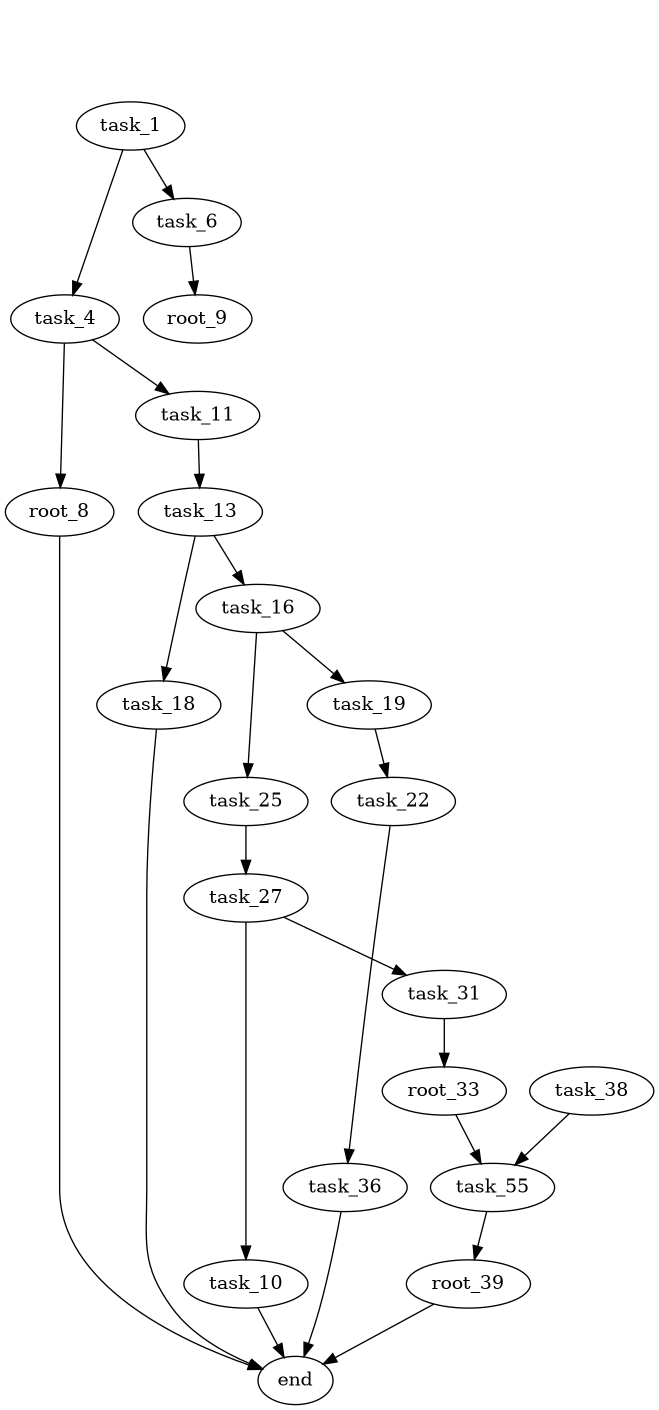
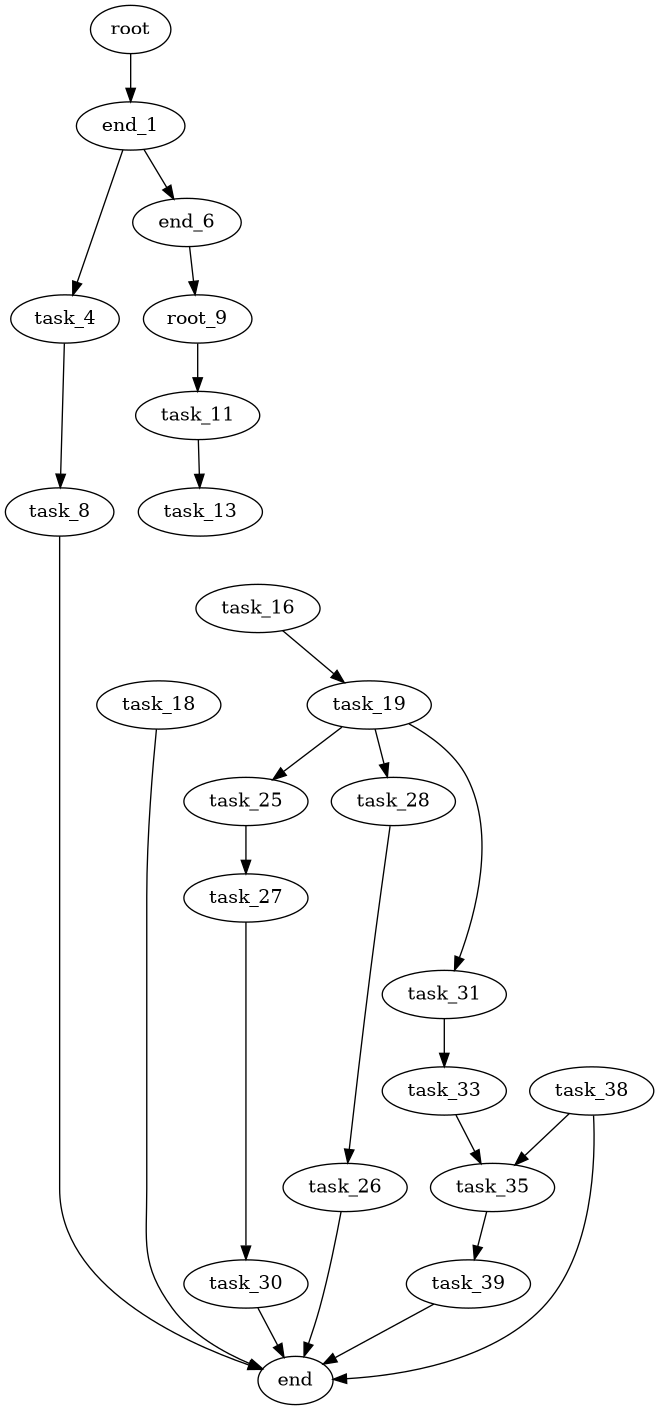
node "root": added
node "task_1": label "task_1" -> "end_1"
node "task_6": label "task_6" -> "end_6"
edge "task_4" -> "task_11": now "root_9" -> "task_11"
node "root_8": label "root_8" -> "task_8"
edge "task_13" -> "task_16": removed
edge "task_13" -> "task_18": removed
edge "task_16" -> "task_25": now "task_19" -> "task_25"
node "task_22": label "task_22" -> "task_28"
edge "task_27" -> "task_31": now "task_19" -> "task_31"
node "root_33": label "root_33" -> "task_33"
node "task_36": label "task_36" -> "task_26"
node "task_55": label "task_55" -> "task_35"
node "task_10": label "task_10" -> "task_30"
node "root_39": label "root_39" -> "task_39"
edge "task_38" -> "end": added
